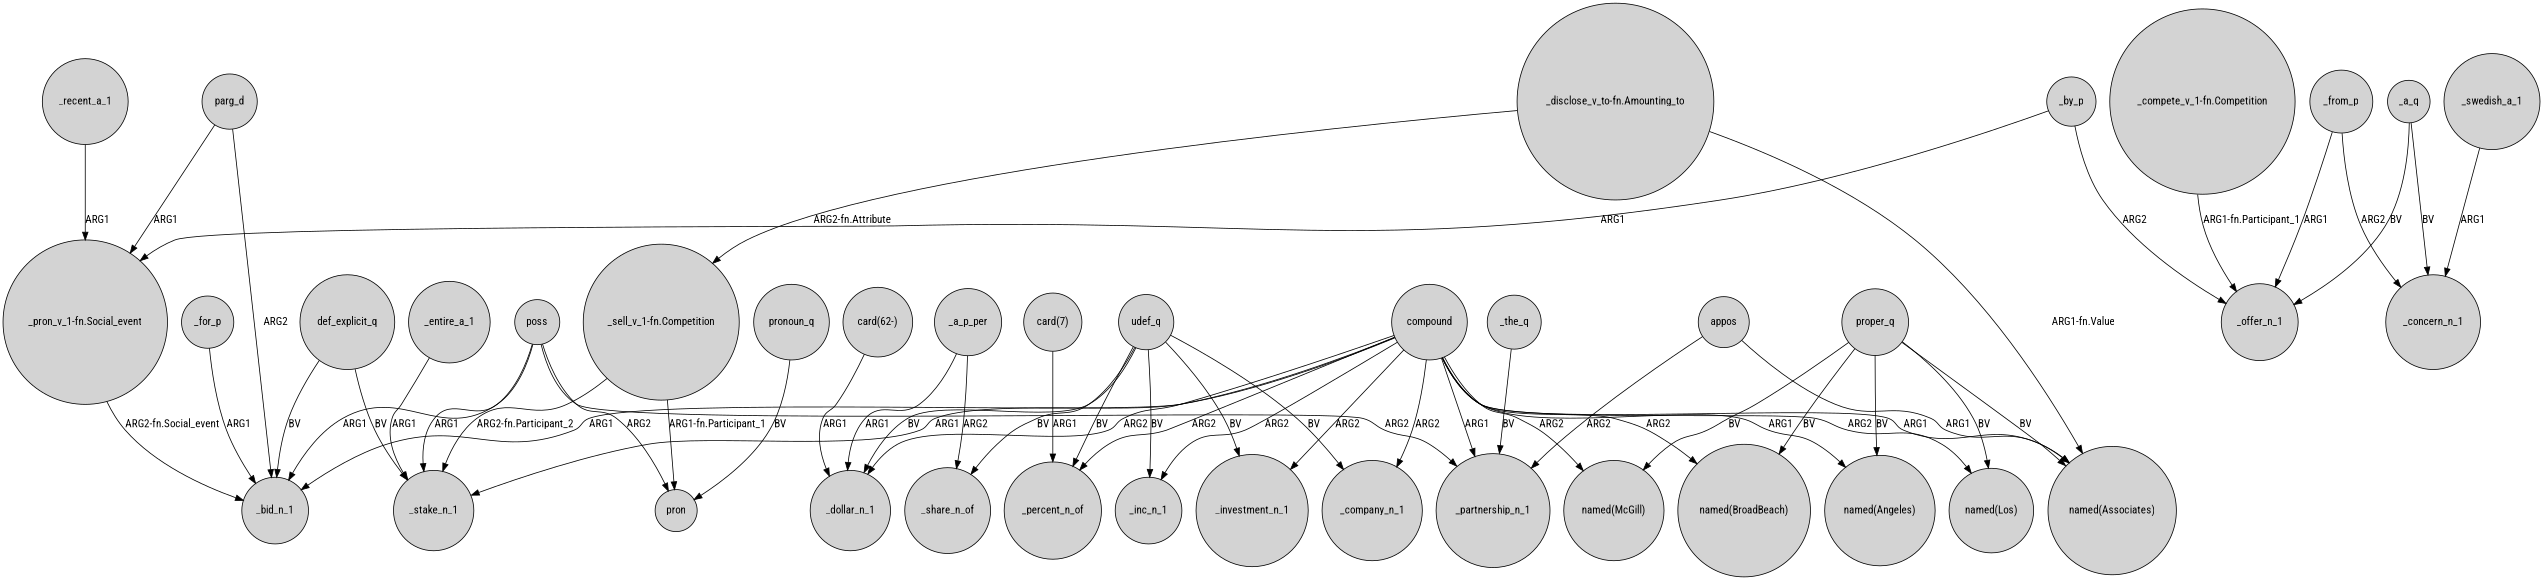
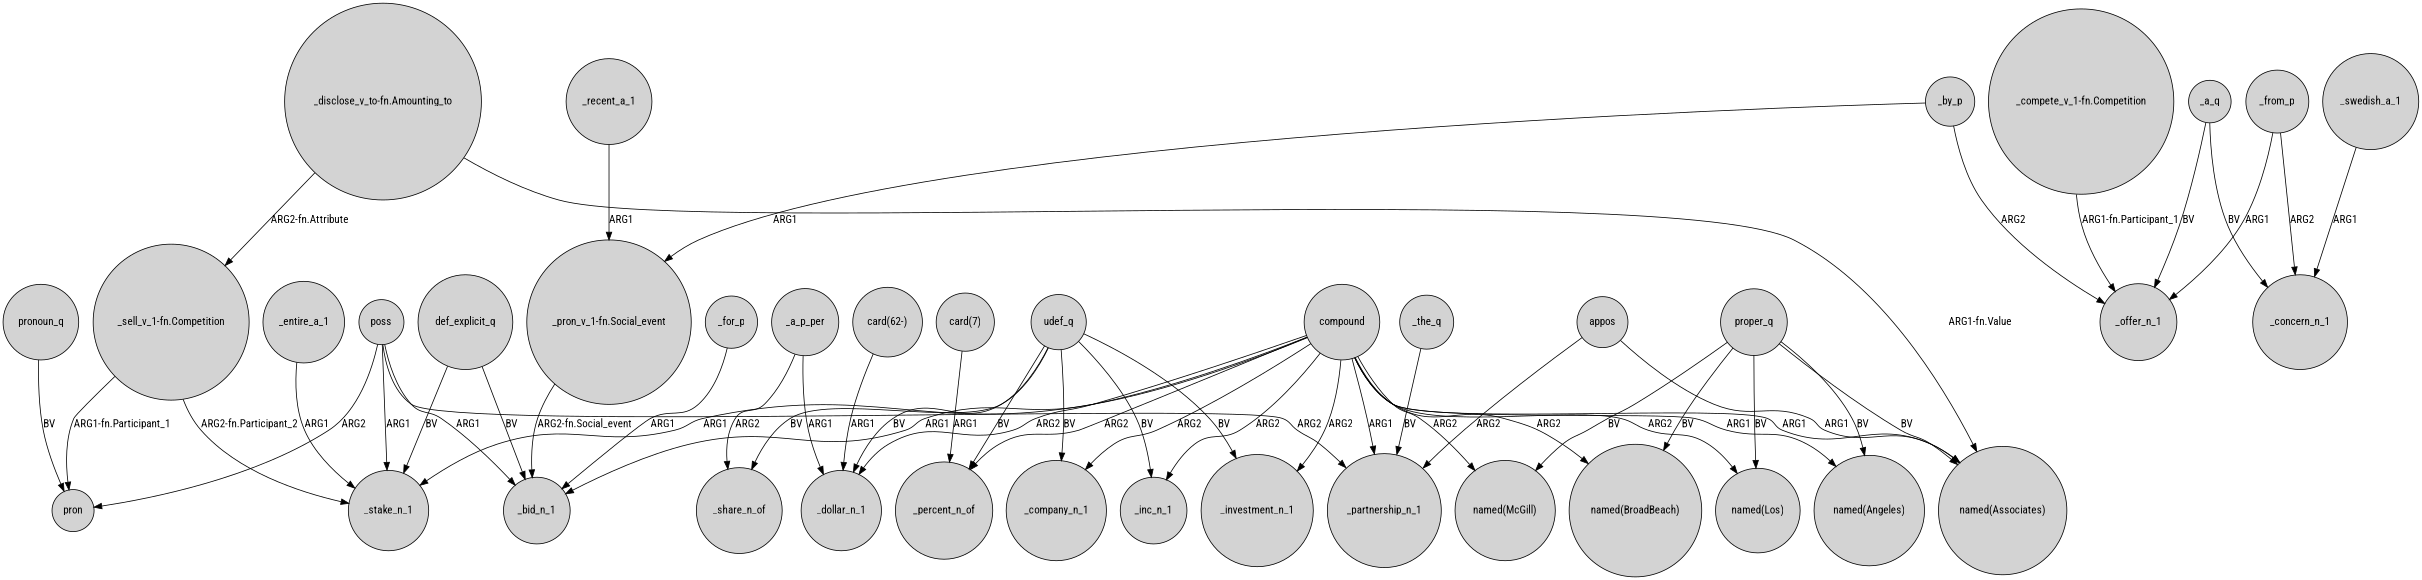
node "parg_d": removed
